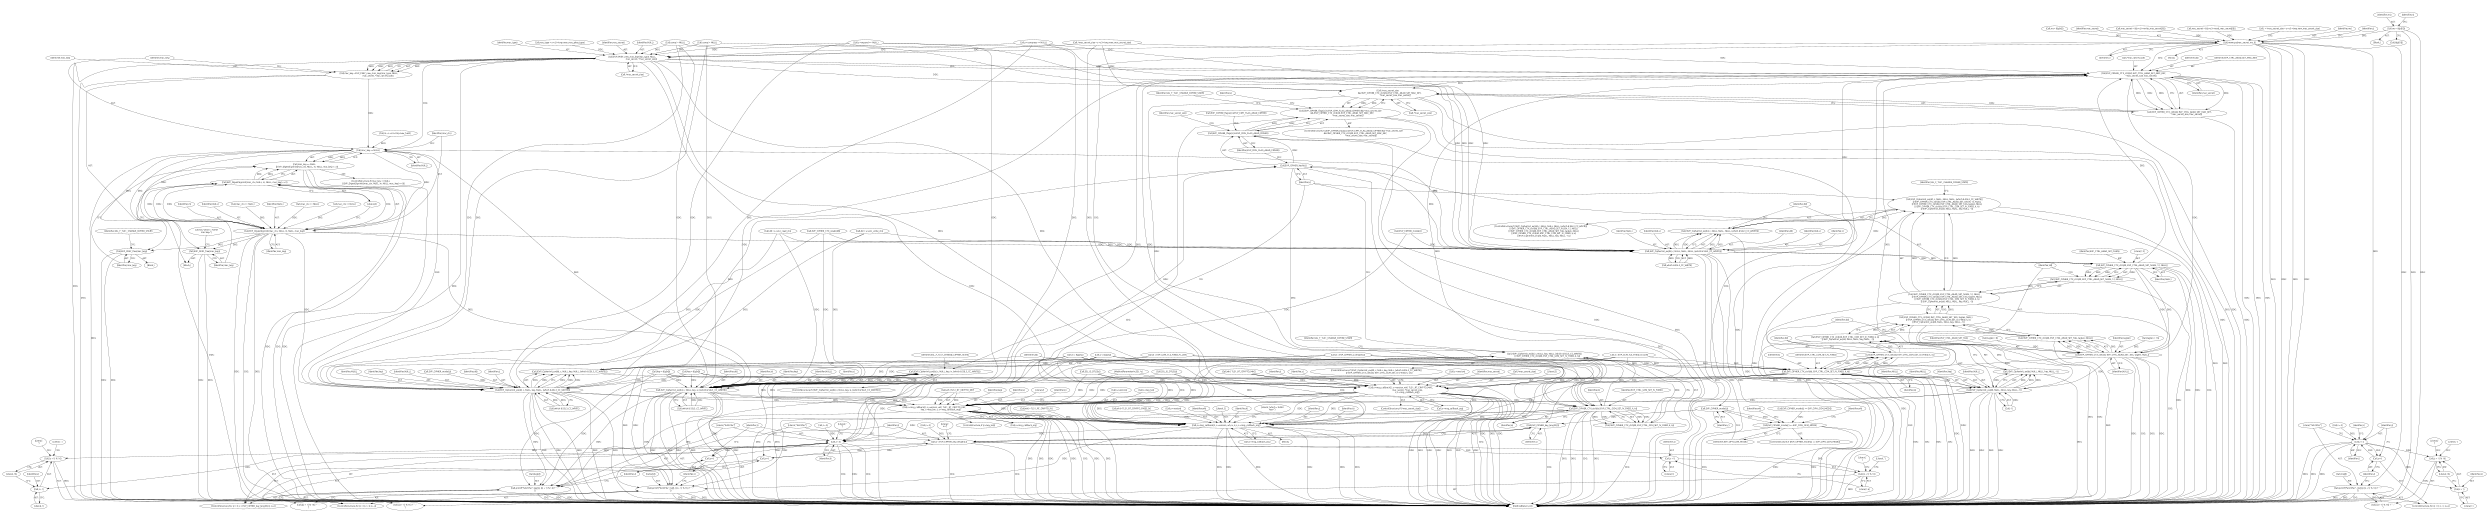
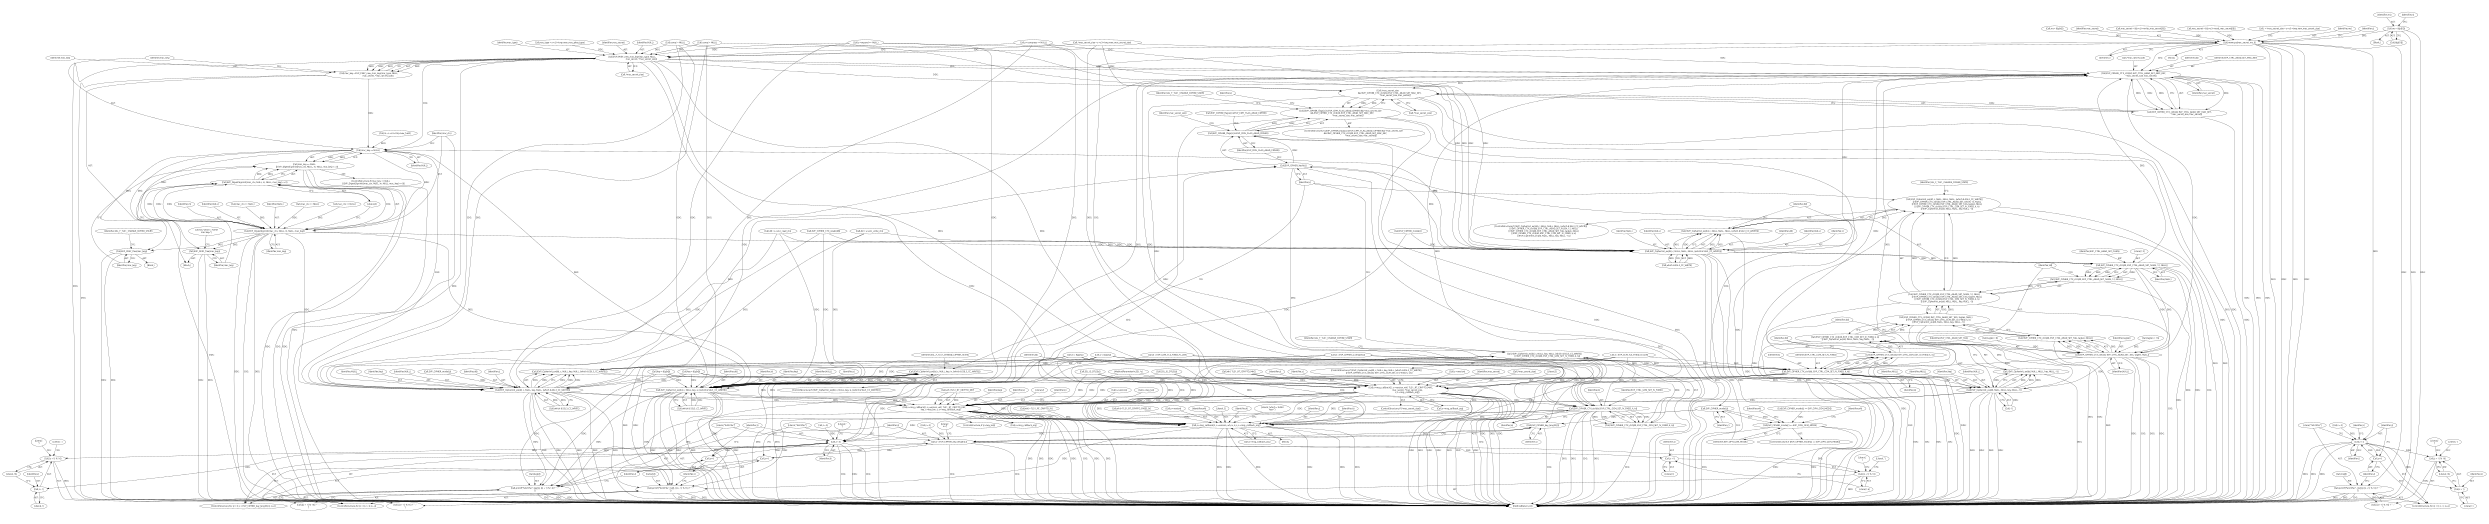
edge "(Call,&(p[0]))" -> "(Call,ms = &(p[0]))": added, label "AST:"
edge "(Call,k = EVP_GCM_TLS_FIXED_IV_LEN)" -> "(Call,z < k)": removed, label "DDG:"
edge "(Call,z < i)" -> "(ControlStructure,for (z = 0; z < i; z++))": added, label "AST:"
edge "(Call,mac_key == NULL)" -> "(MethodReturn,int)": now "(Identifier,mac_ctx)" -> "(MethodReturn,int)"
